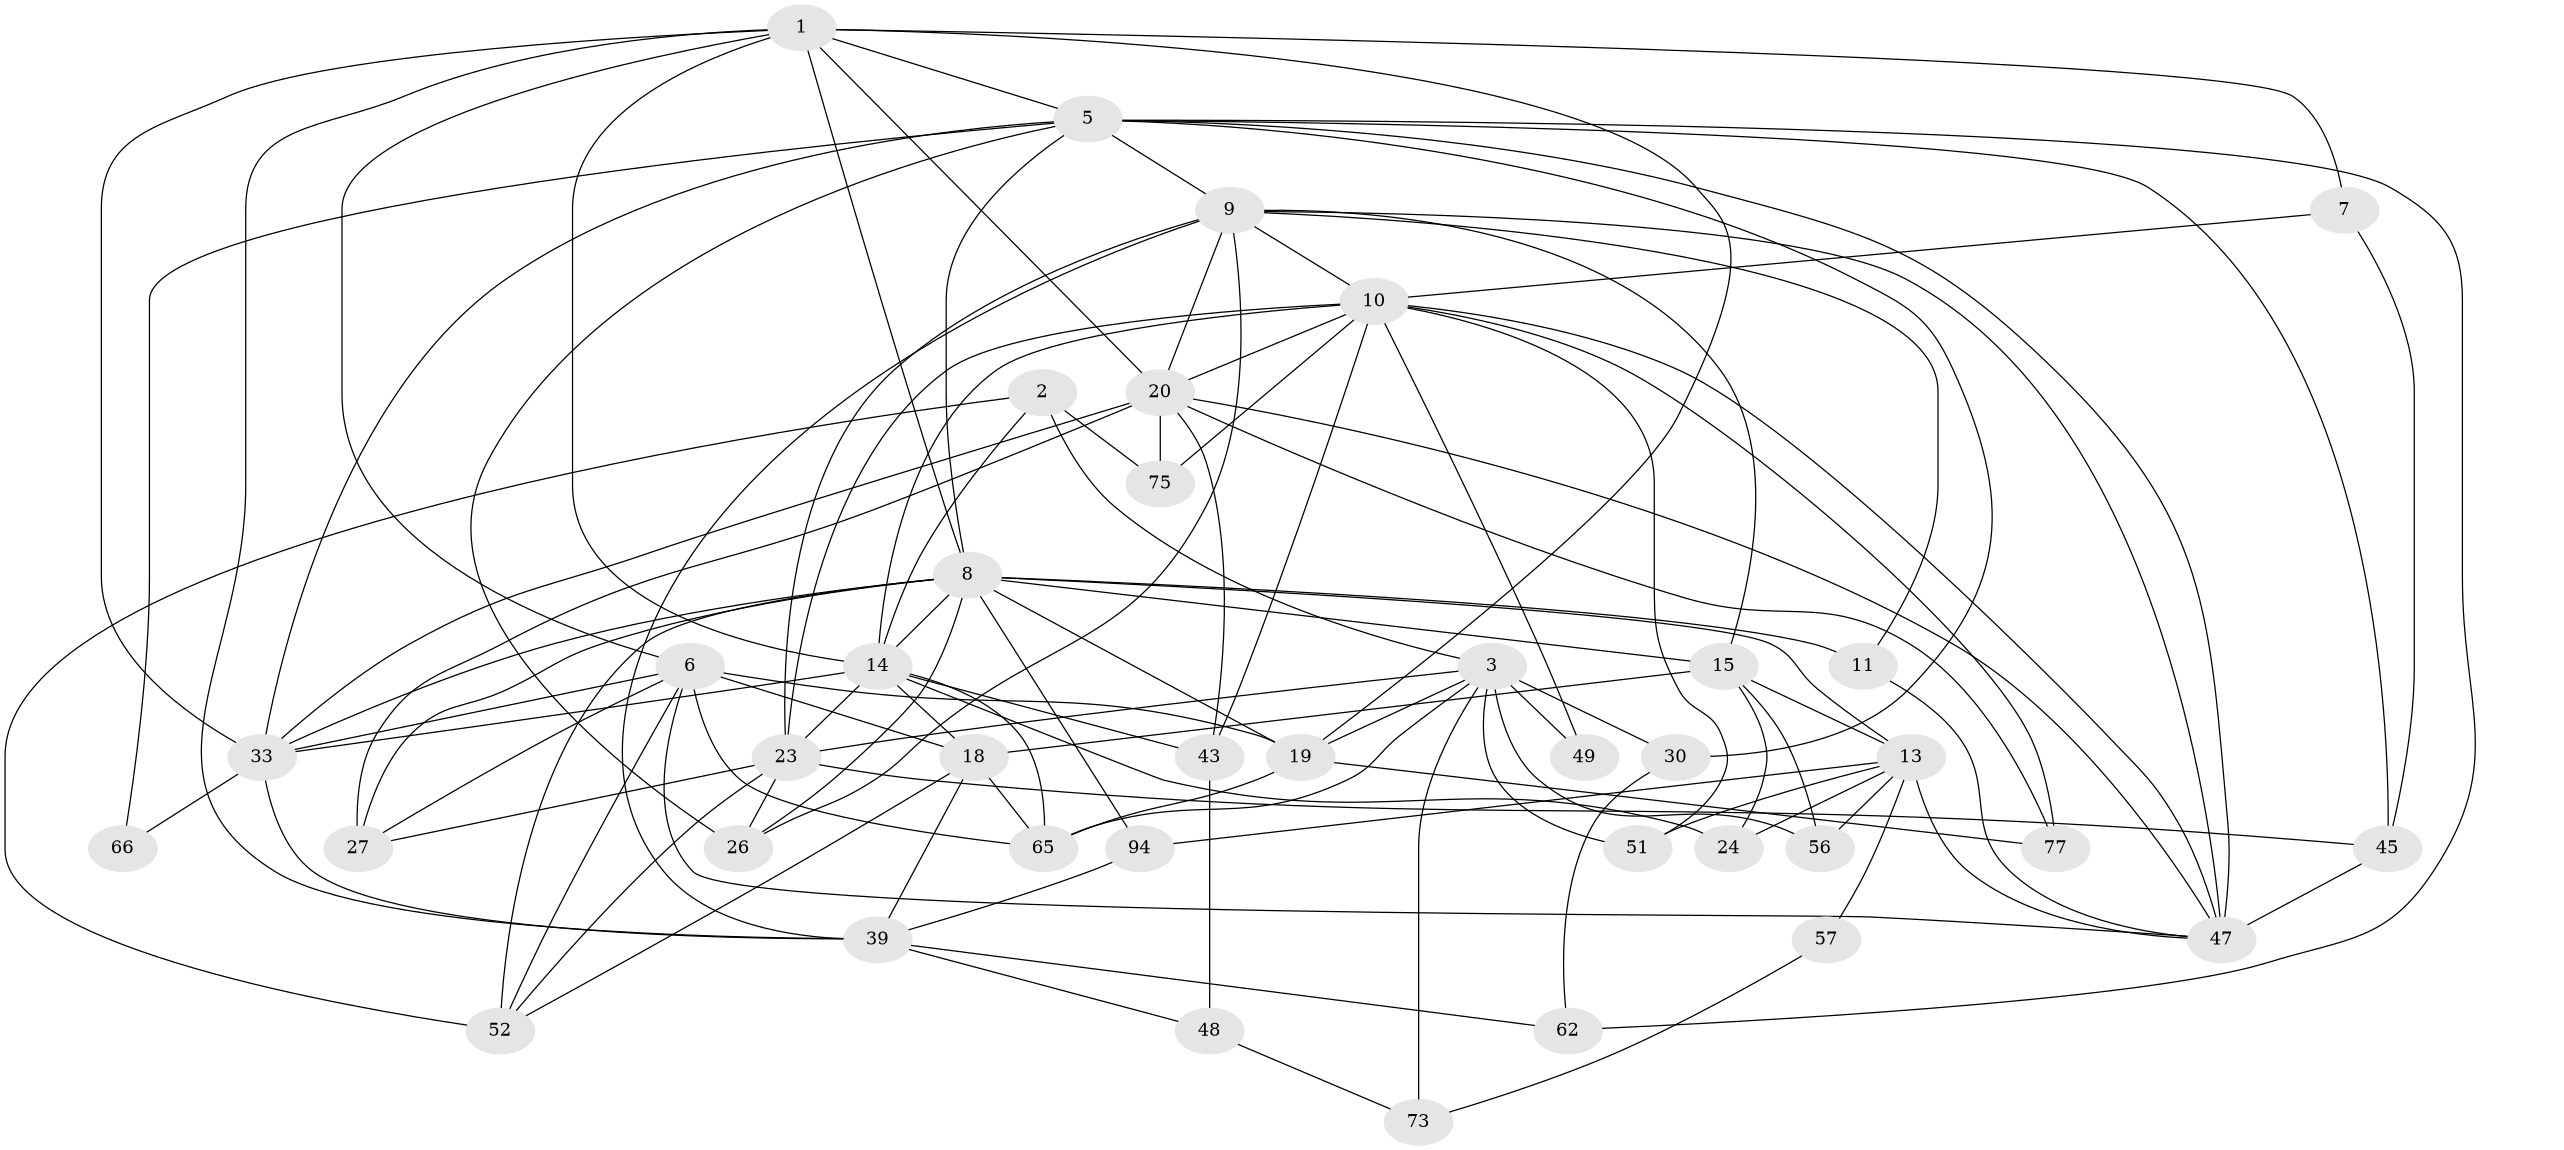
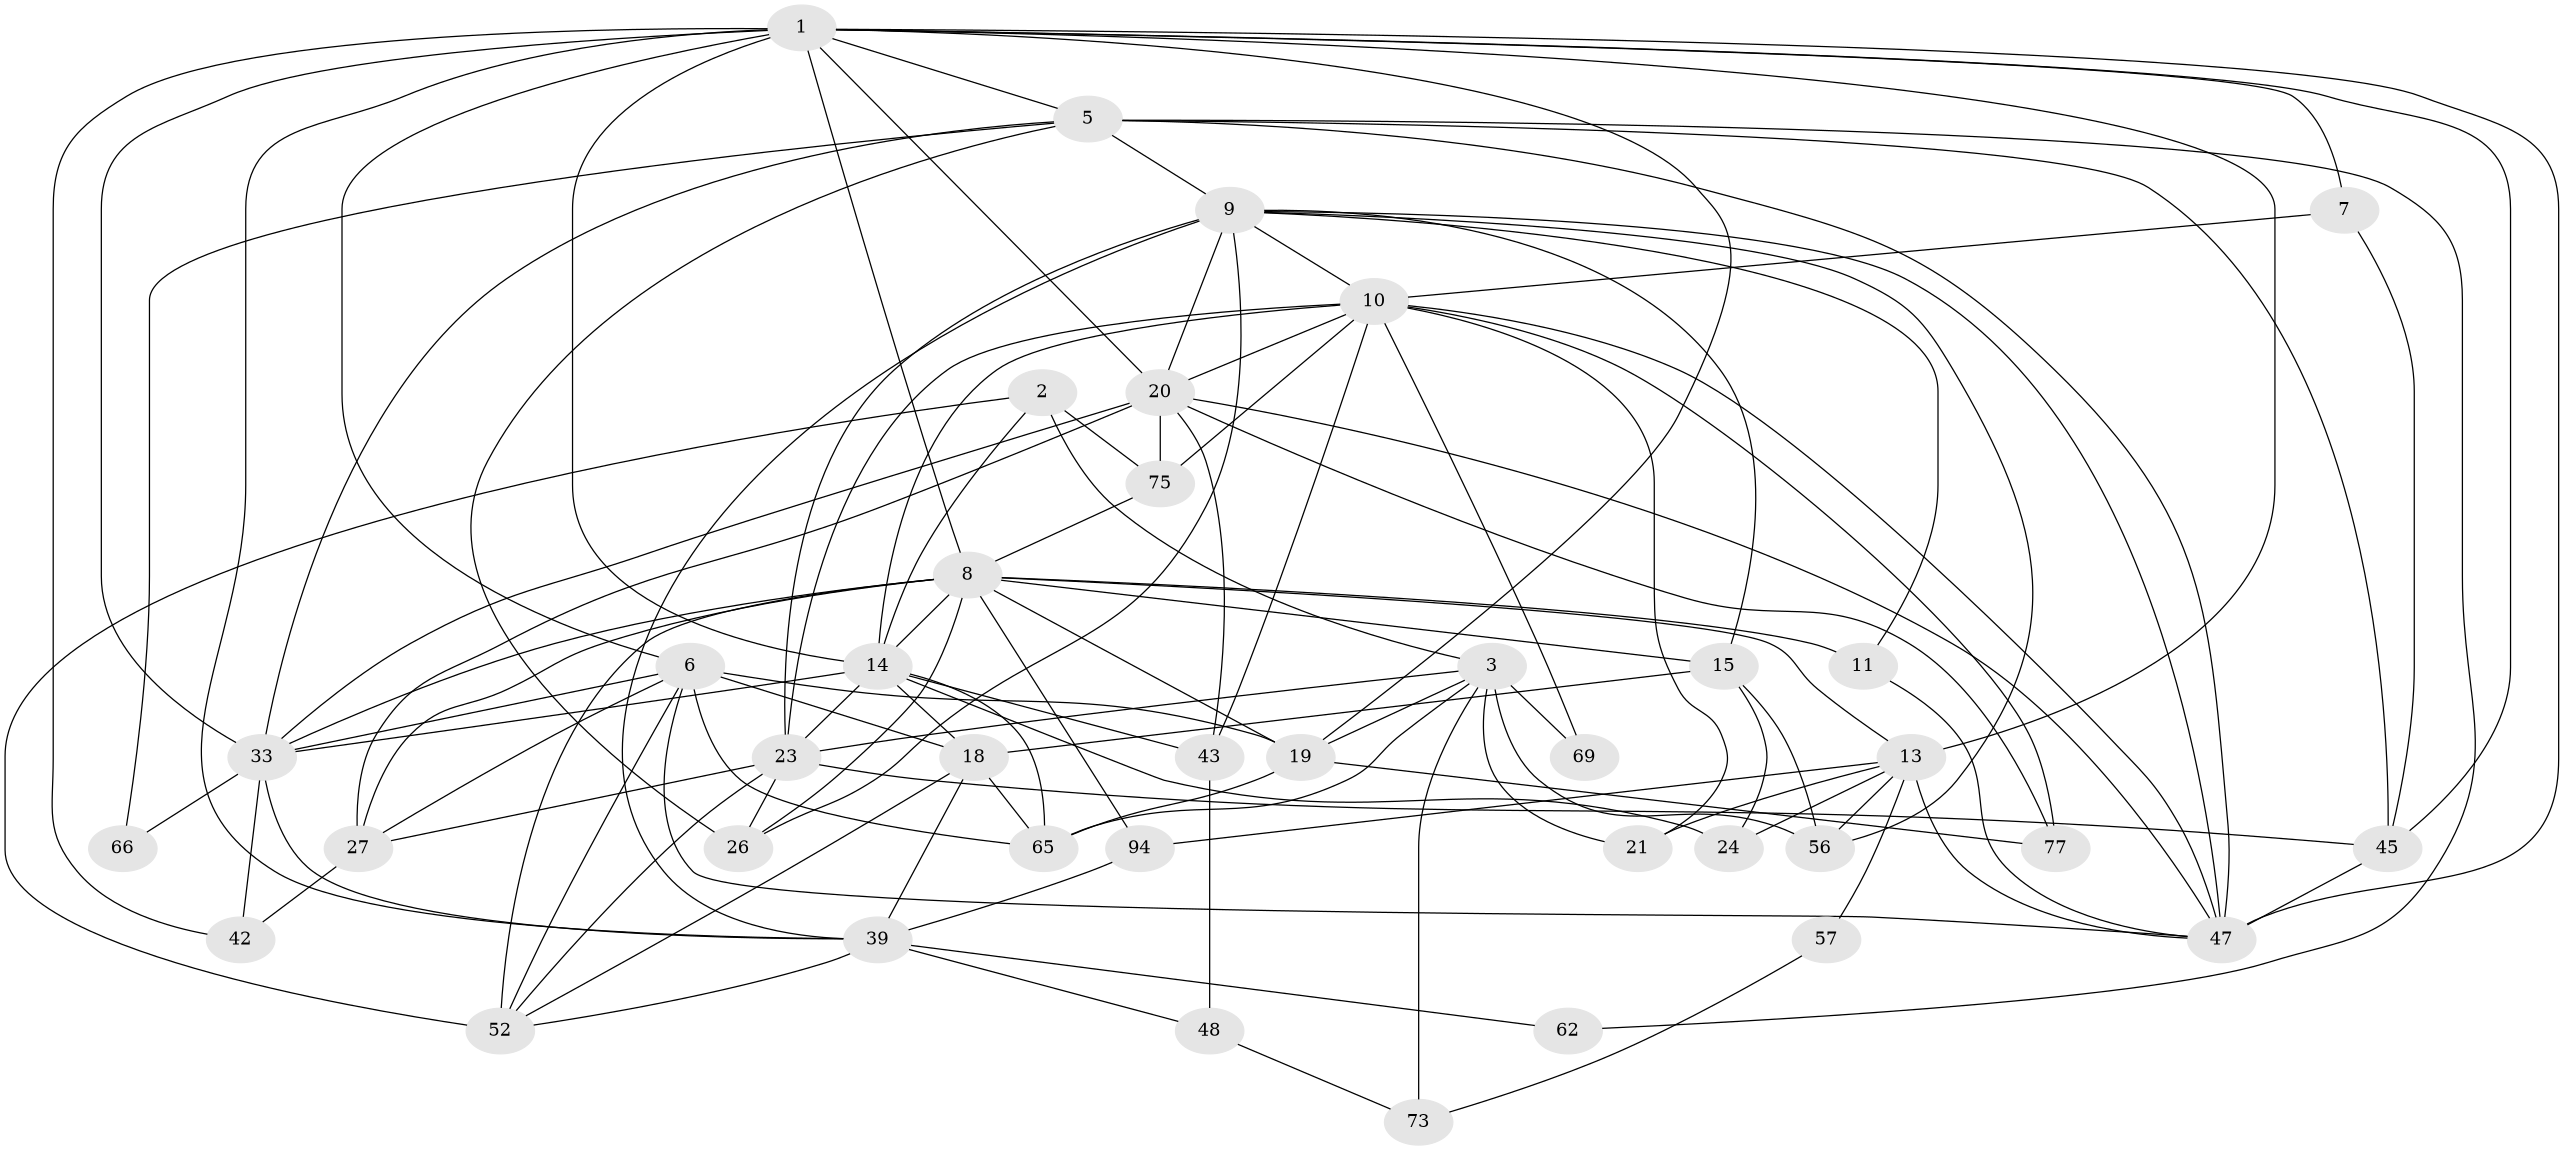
edge "1" -- "47": added
edge "1" -- "45": added
edge "9" -- "56": added
edge "5" -- "8": now "75" -- "8"
edge "15" -- "13": now "1" -- "13"
node "49": label "49" -> "69"
node "30": removed
node "51": label "51" -> "21"
node "42": added
edge "39" -- "52": added
